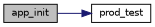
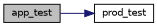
node "app_init": label "app_init" -> "app_test"
